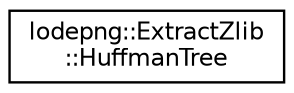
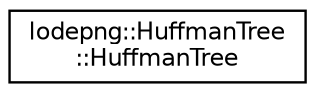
node "lodepng::ExtractZlib ::HuffmanTree": label "lodepng::ExtractZlib ::HuffmanTree" -> "lodepng::HuffmanTree ::HuffmanTree"
